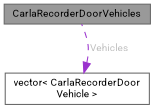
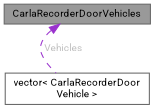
edge "CarlaRecorderDoorVehicles" -> "vector< CarlaRecorderDoor Vehicle >": reversed
